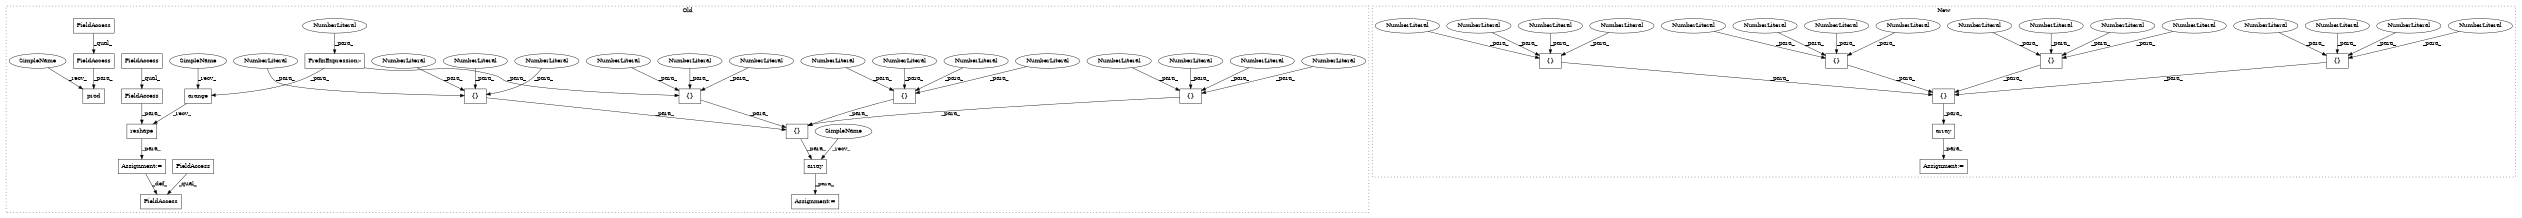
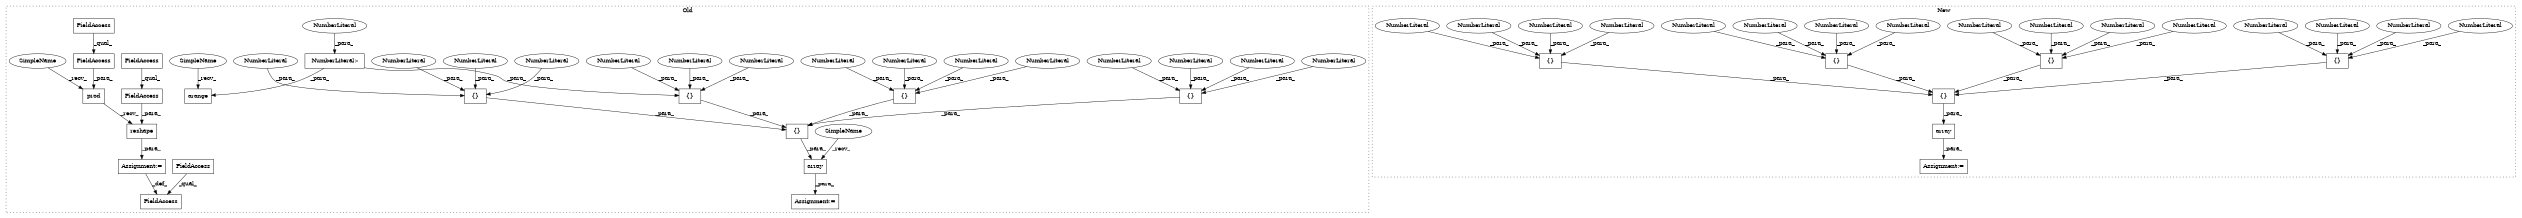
node "PrefixExpression:-": label "PrefixExpression:-" -> "NumberLiteral:-"
edge "arange" -> "reshape": now "prod" -> "reshape"
